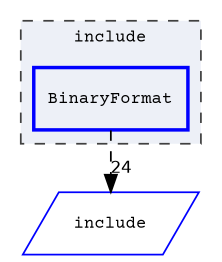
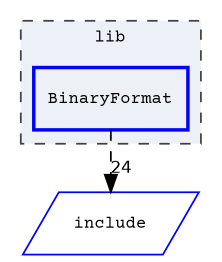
cluster "include": label "include" -> "lib"
